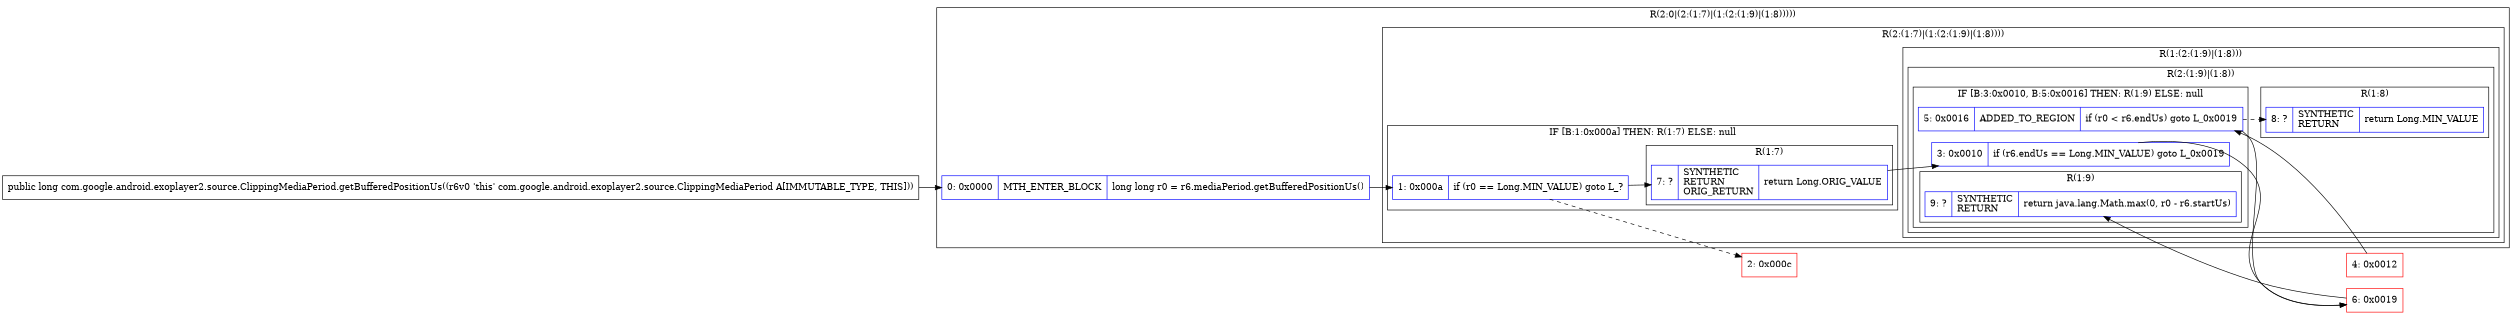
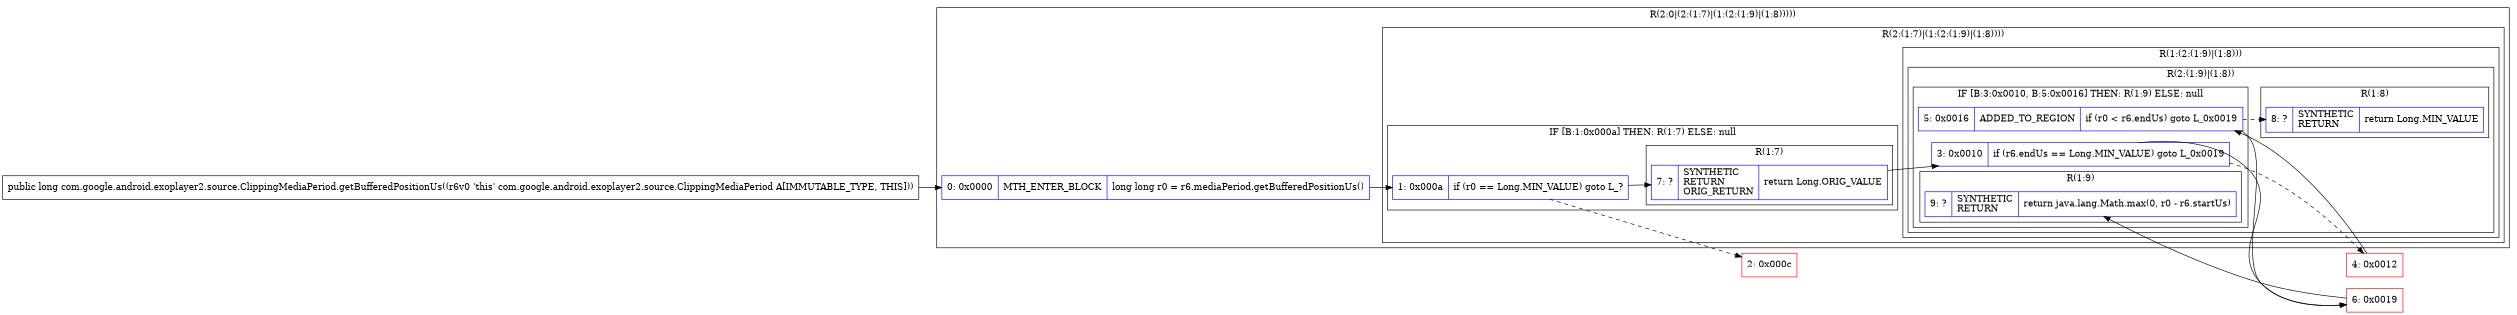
edge "3: 0x0010" -> "4: 0x0012": added
